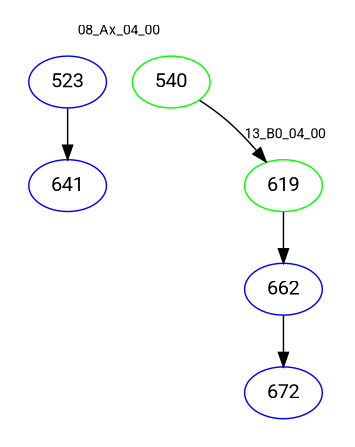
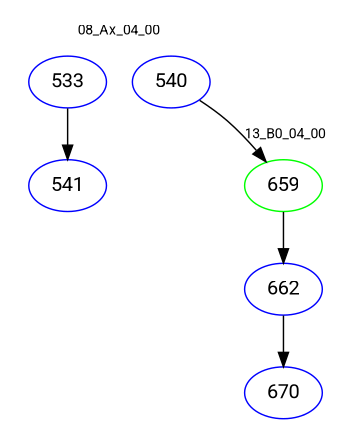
node "523": label "523" -> "533"
node "540": color green -> blue
node "641": label "641" -> "541"
node "619": label "619" -> "659"
node "672": label "672" -> "670"
